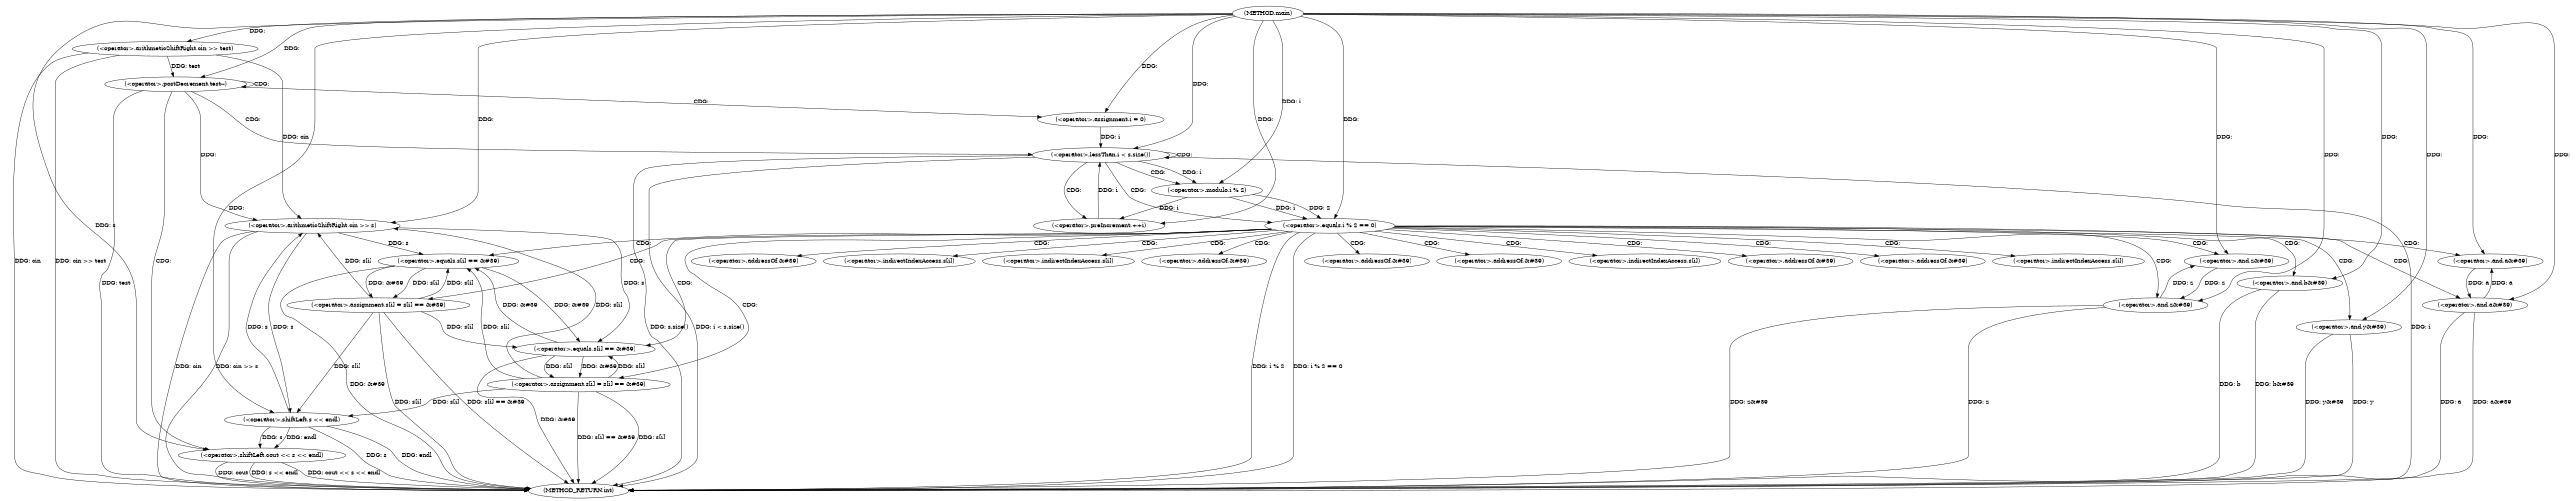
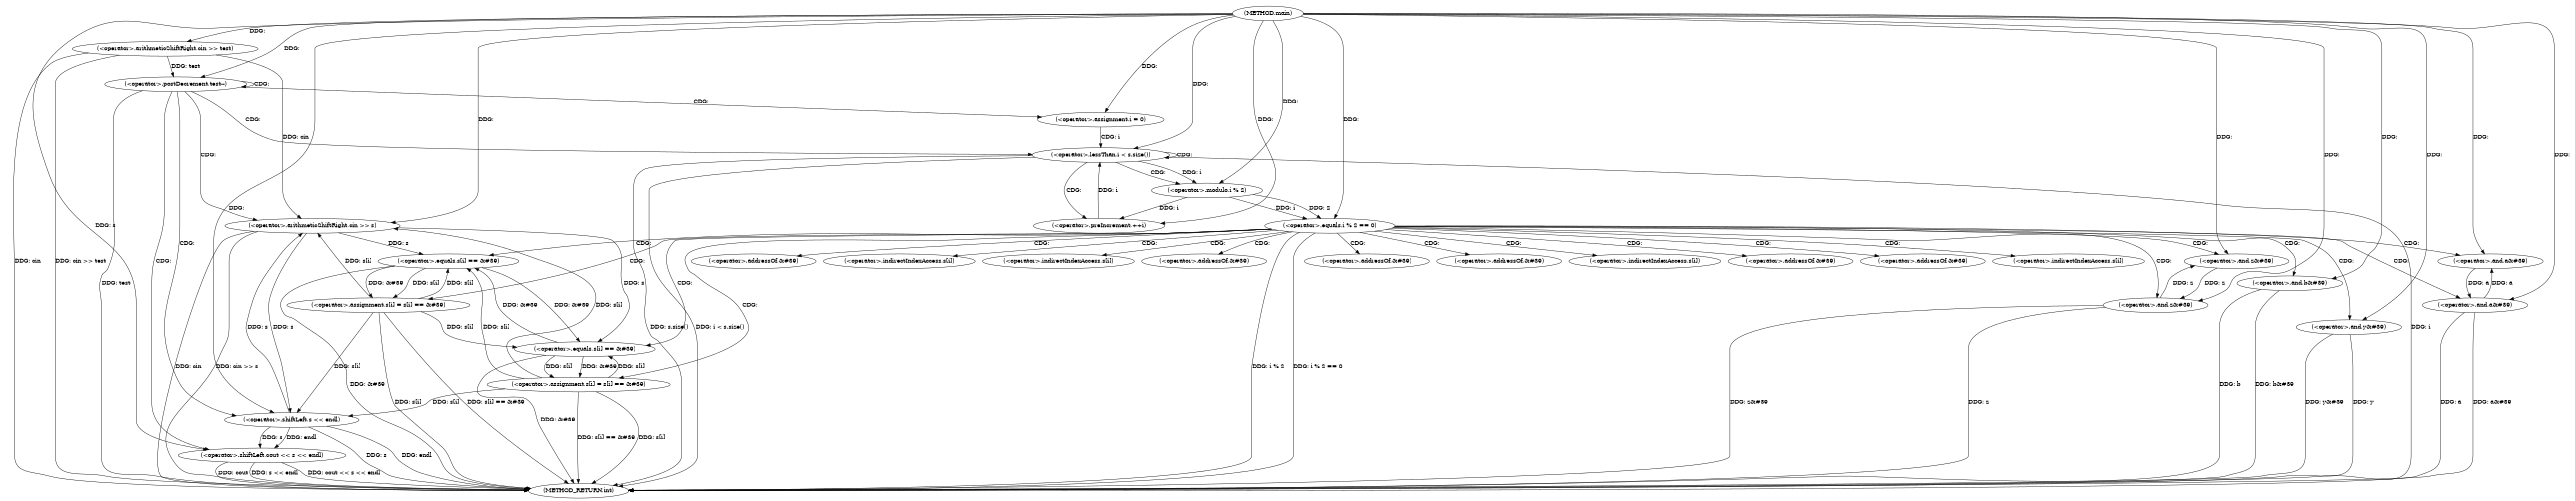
edge "(METHOD,main)" -> "(<operator>.modulo,i % 2)": label "DDG: i" -> "DDG: "
edge "(<operator>.assignment,i = 0)" -> "(<operator>.lessThan,i < s.size())": label "DDG: i" -> "CDG: i"
edge "(<operator>.postDecrement,test--)" -> "(<operator>.arithmeticShiftRight,cin >> s)": label "DDG: " -> "CDG: "
edge "(<operator>.lessThan,i < s.size())" -> "(<operator>.equals,i % 2 == 0)": removed, label "CDG:"
edge "(<operator>.postDecrement,test--)" -> "(<operator>.shiftLeft,s << endl)": added, label "CDG:"
